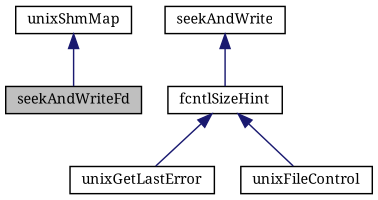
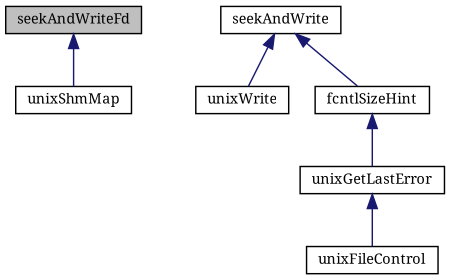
edge "seekAndWriteFd" -> "unixShmMap": reversed
node "unixWrite": added
edge "unixFileControl" -> "fcntlSizeHint": now "unixFileControl" -> "unixGetLastError"
